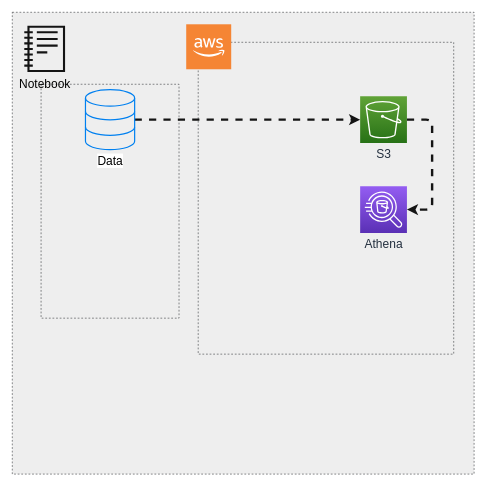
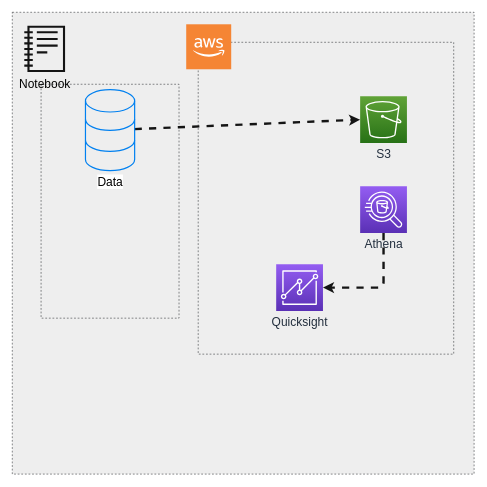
node "Data": size 49x60 -> 49x81
edge "S3" -> "Athena": removed
edge "Athena" -> "Quicksight": added
node "Quicksight": added
